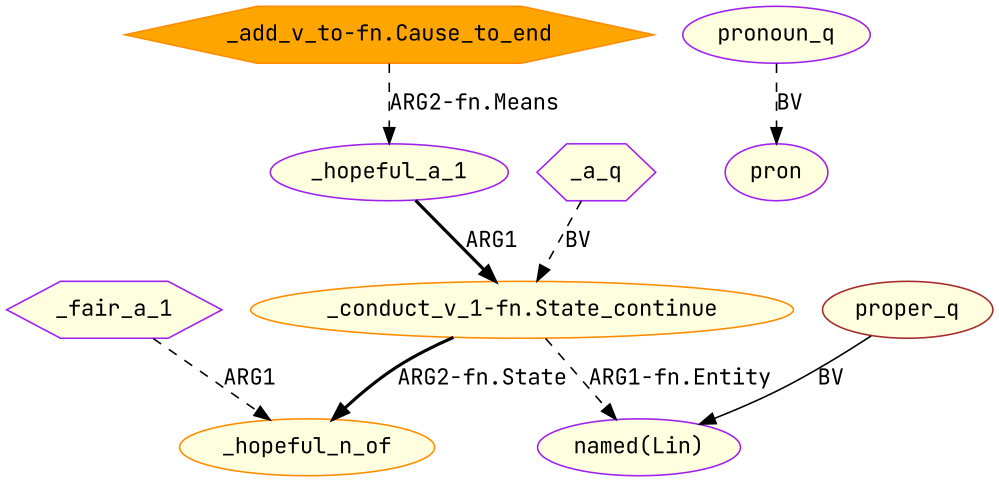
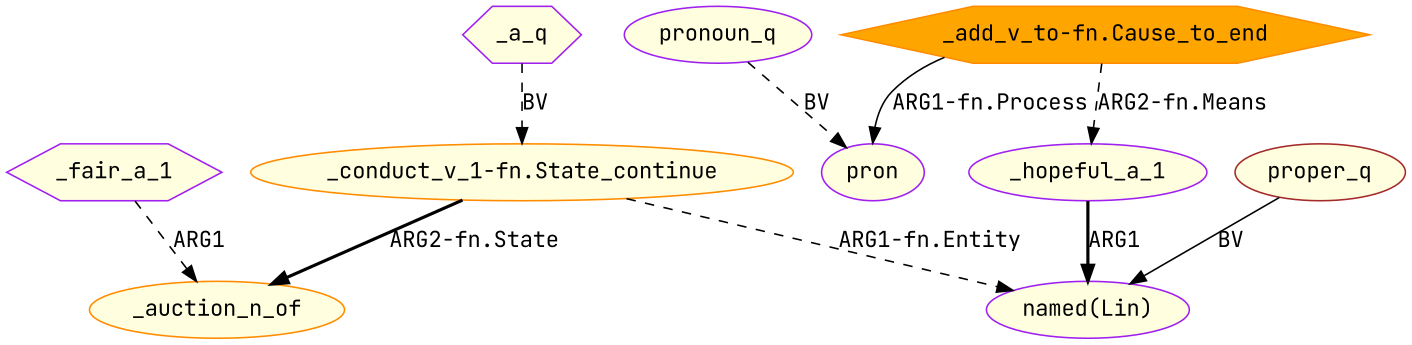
edge "_add_v_to-fn.Cause_to_end" -> "pron": added, label "ARG1-fn.Process"
edge "_hopeful_a_1" -> "_conduct_v_1-fn.State_continue": now "_hopeful_a_1" -> "named(Lin)"
node "_hopeful_n_of": label "_hopeful_n_of" -> "_auction_n_of"
